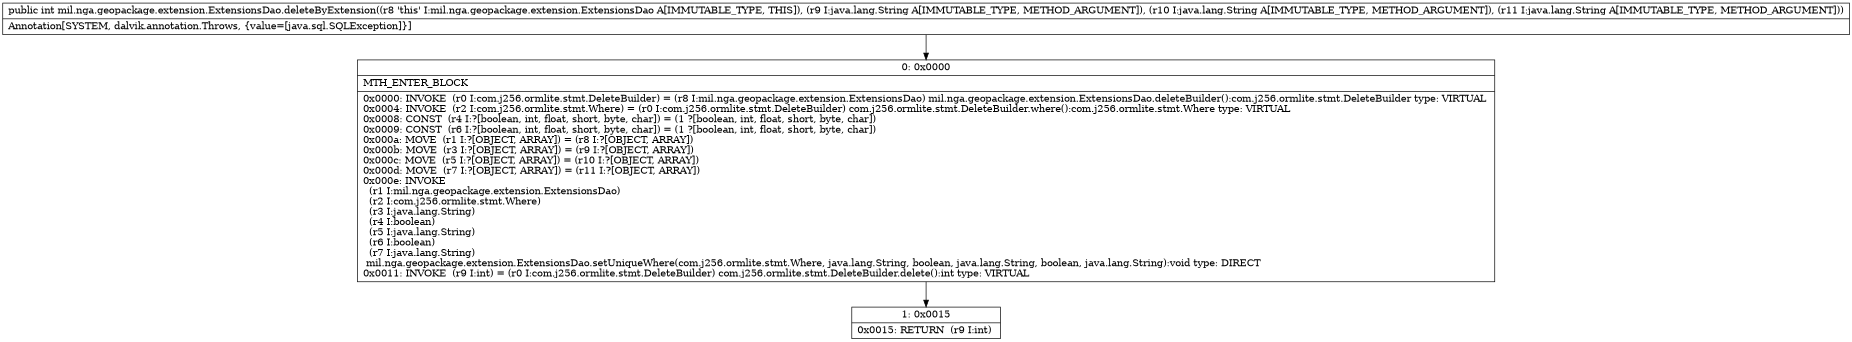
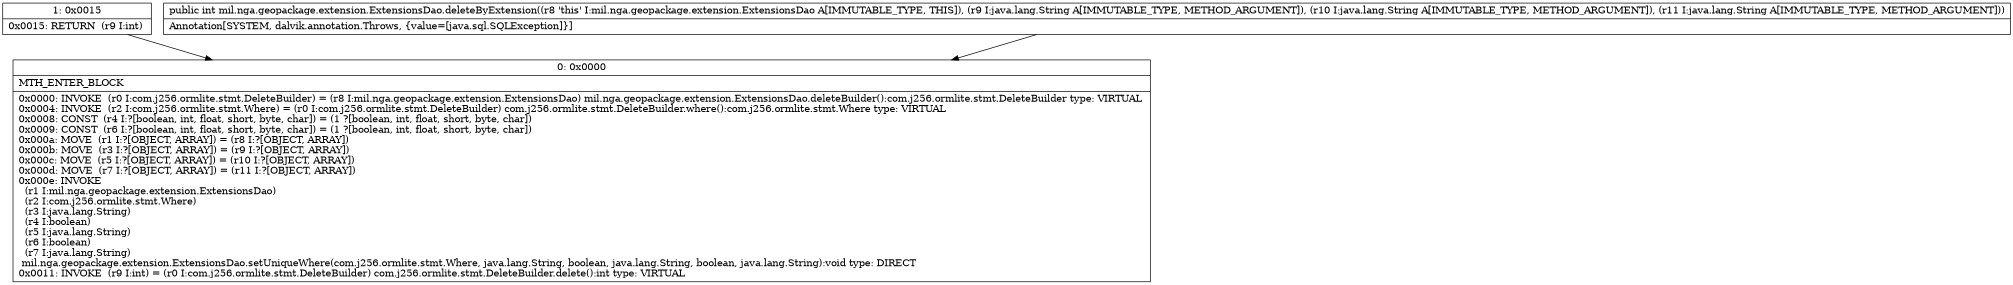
edge "0: 0x0000" -> "1: 0x0015": reversed
